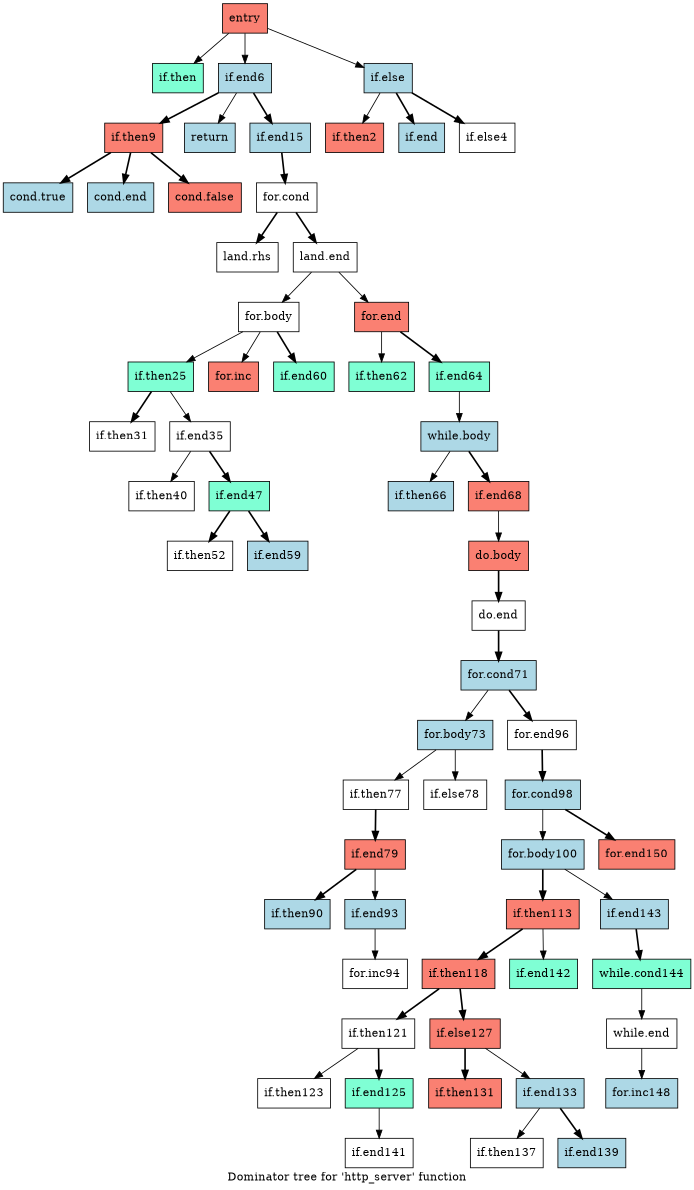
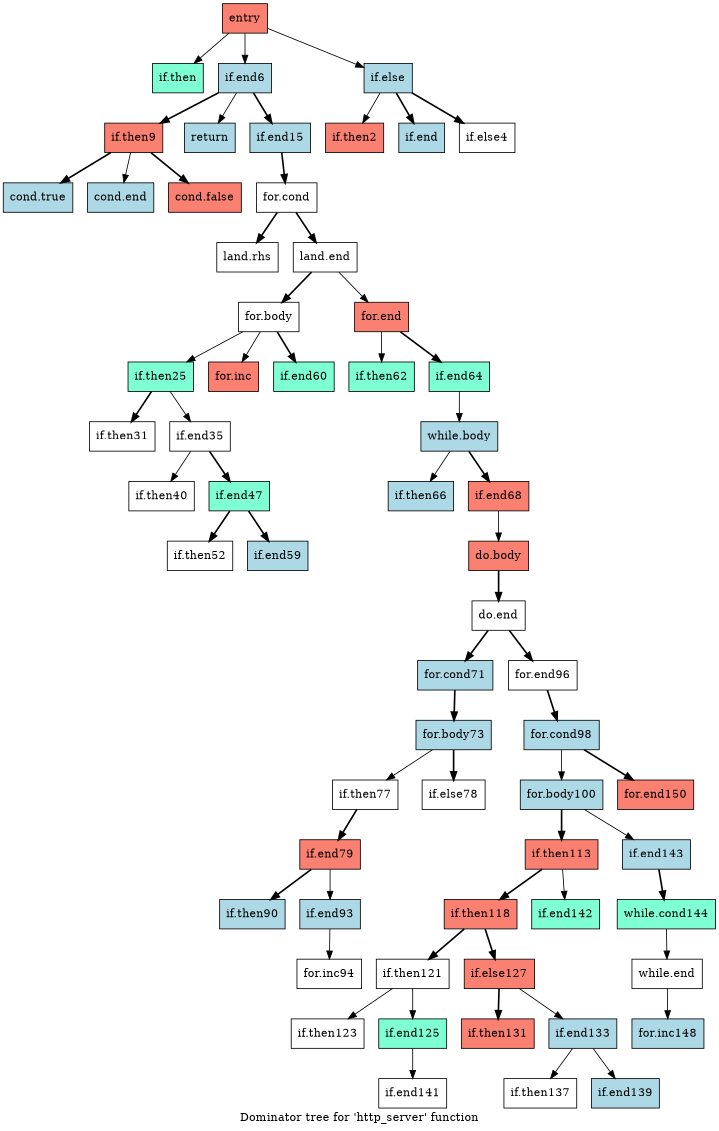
edge "if.then9" -> "cond.end": style bold -> solid
edge "land.end" -> "for.body": style solid -> bold
edge "for.cond71" -> "for.body73": style solid -> bold
edge "for.cond71" -> "for.end96": now "do.end" -> "for.end96"
edge "for.body73" -> "if.else78": style solid -> bold
edge "if.then121" -> "if.end125": style bold -> solid
edge "if.end133" -> "if.end139": style bold -> solid
